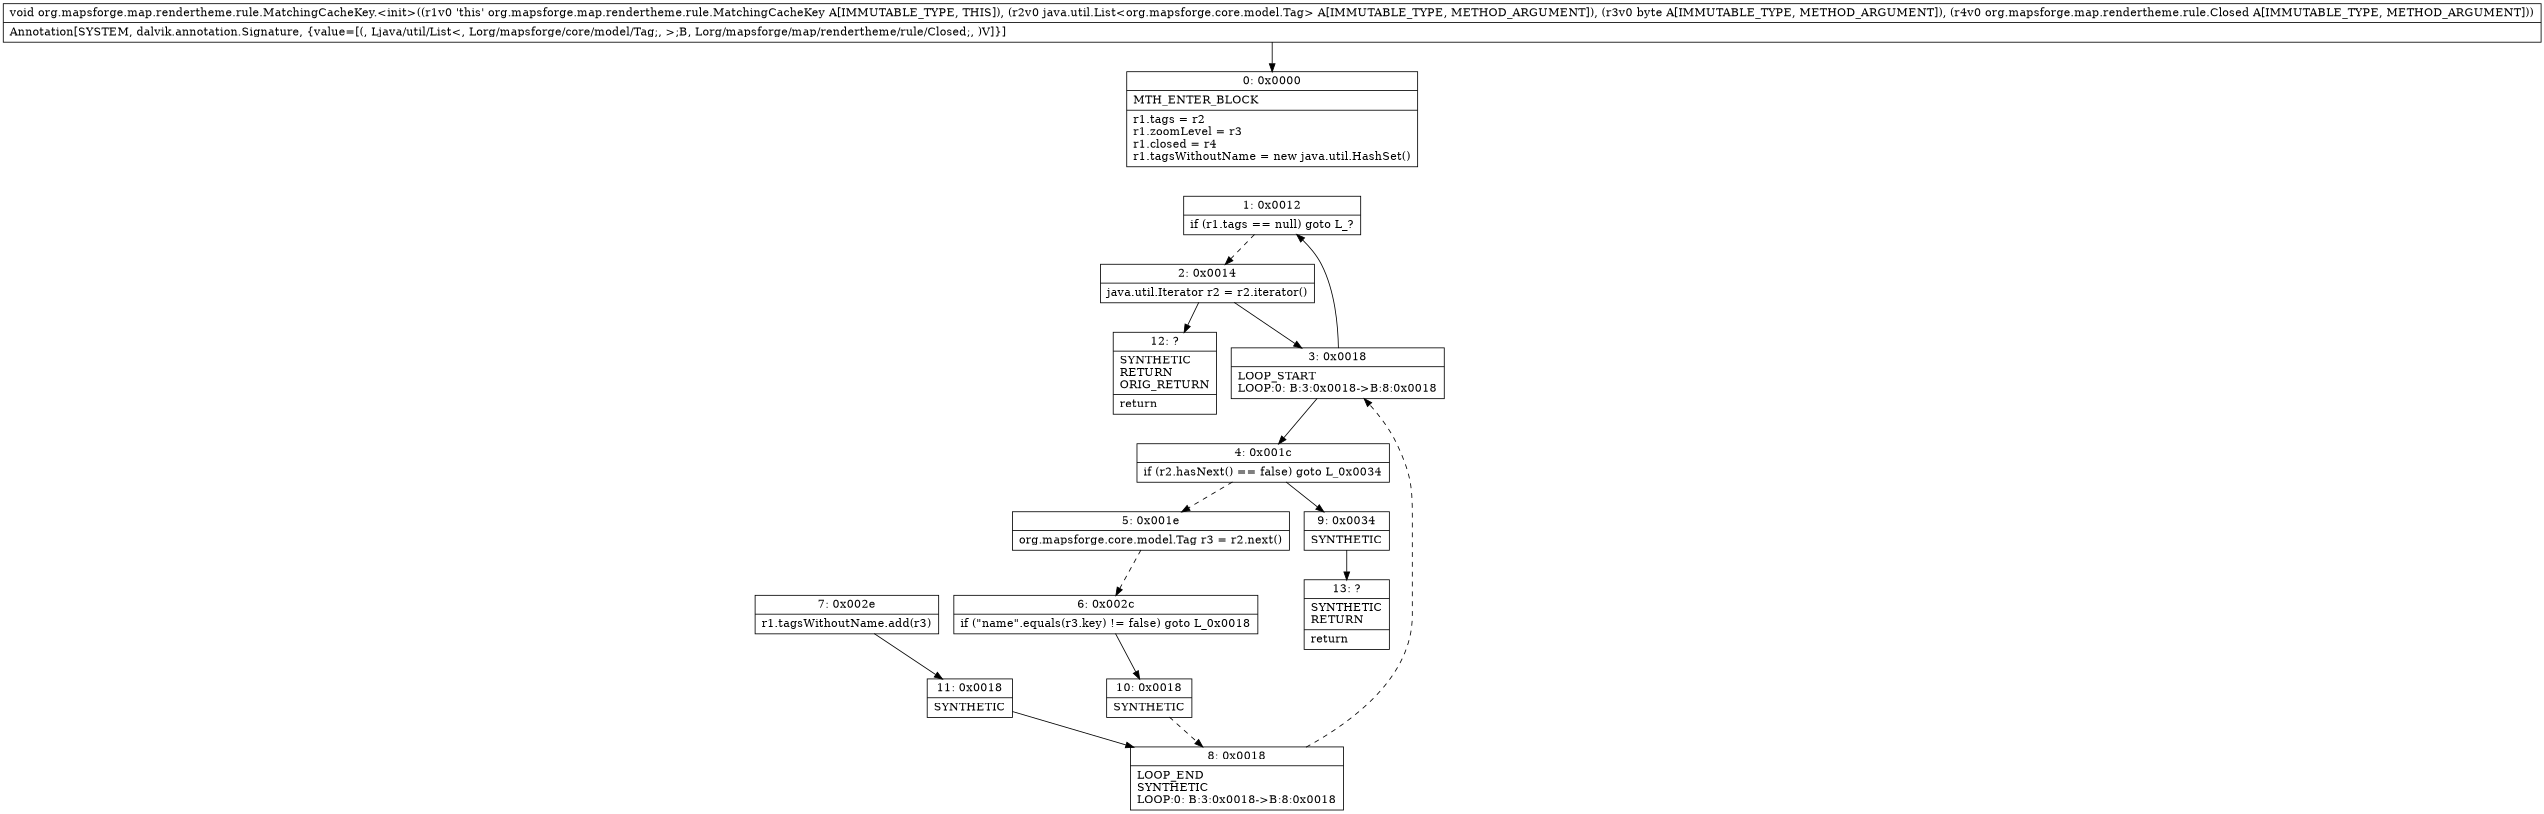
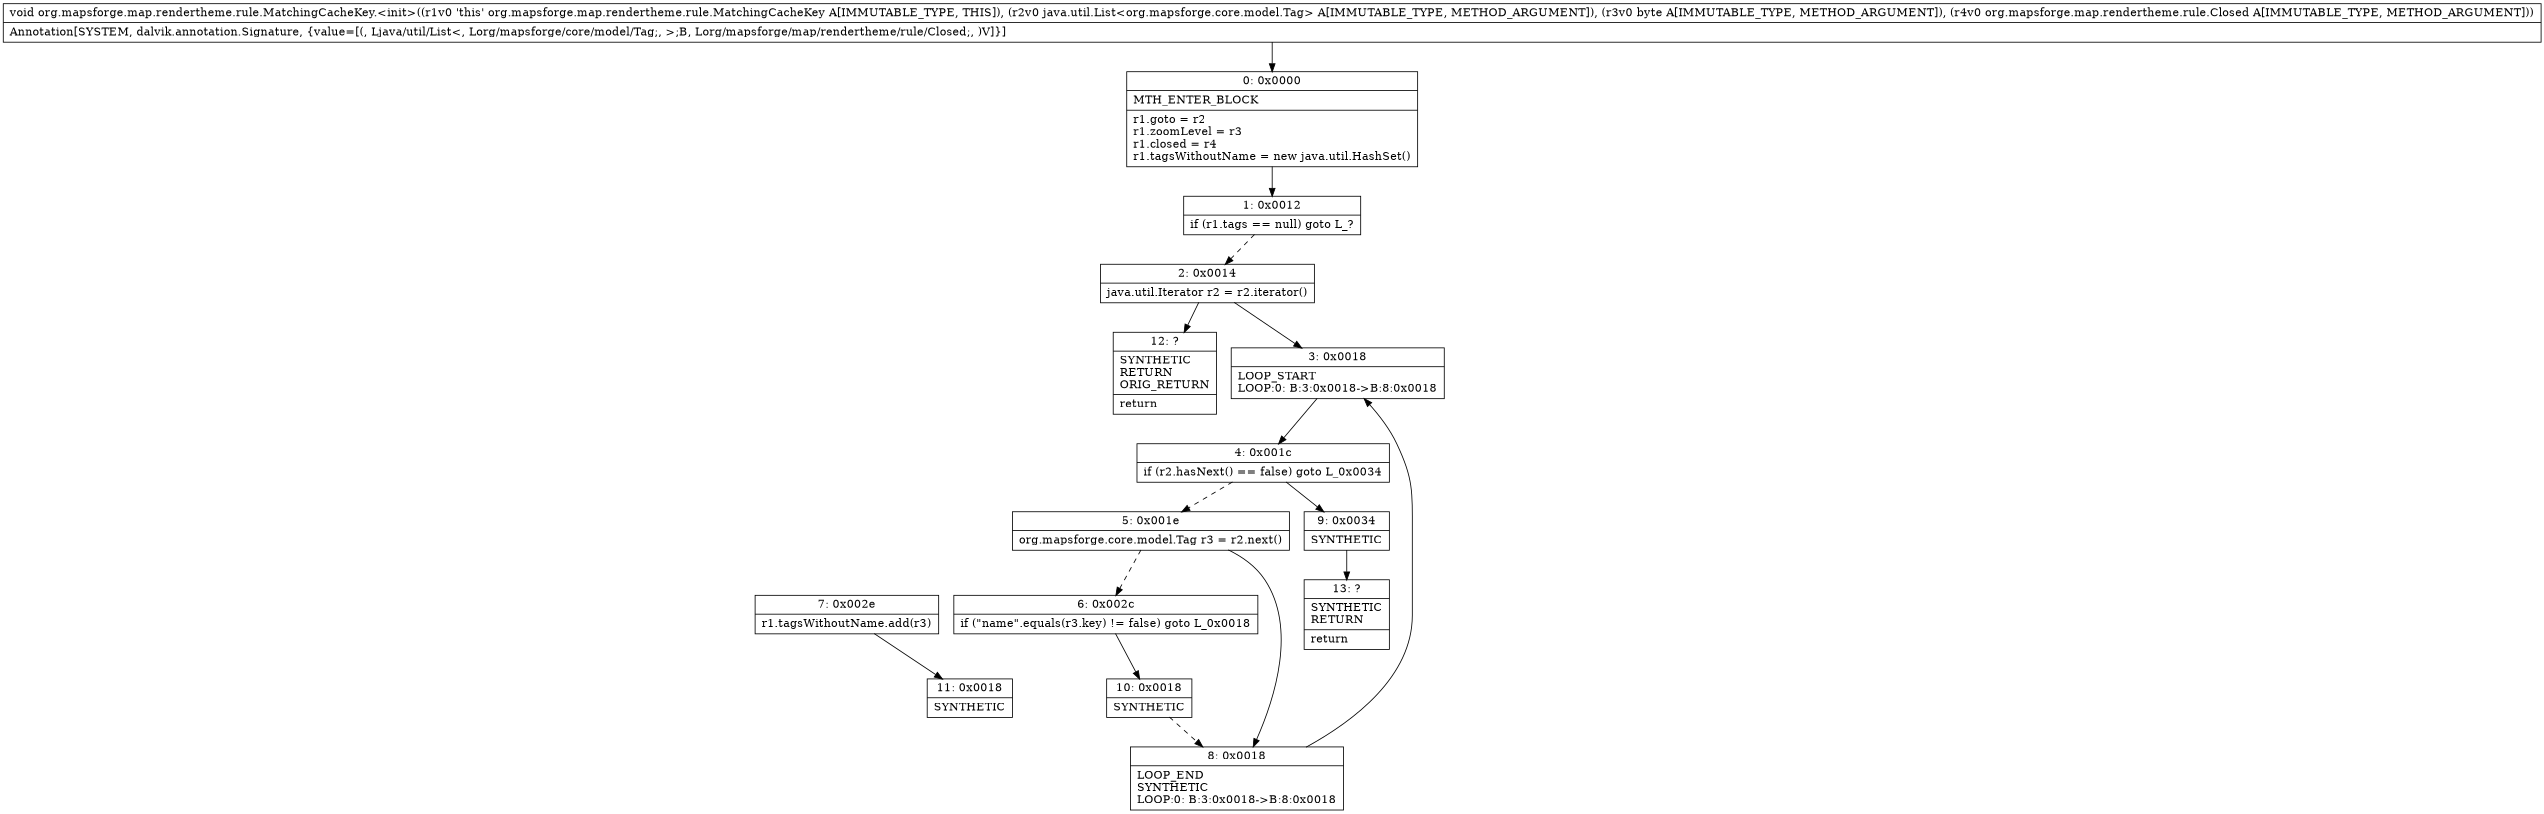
node "0: 0x0000": text "r1.tags = r2" -> "r1.goto = r2"
edge "3: 0x0018" -> "1: 0x0012": now "0: 0x0000" -> "1: 0x0012"
edge "8: 0x0018" -> "3: 0x0018": style dashed -> solid
edge "11: 0x0018" -> "8: 0x0018": now "5: 0x001e" -> "8: 0x0018"
